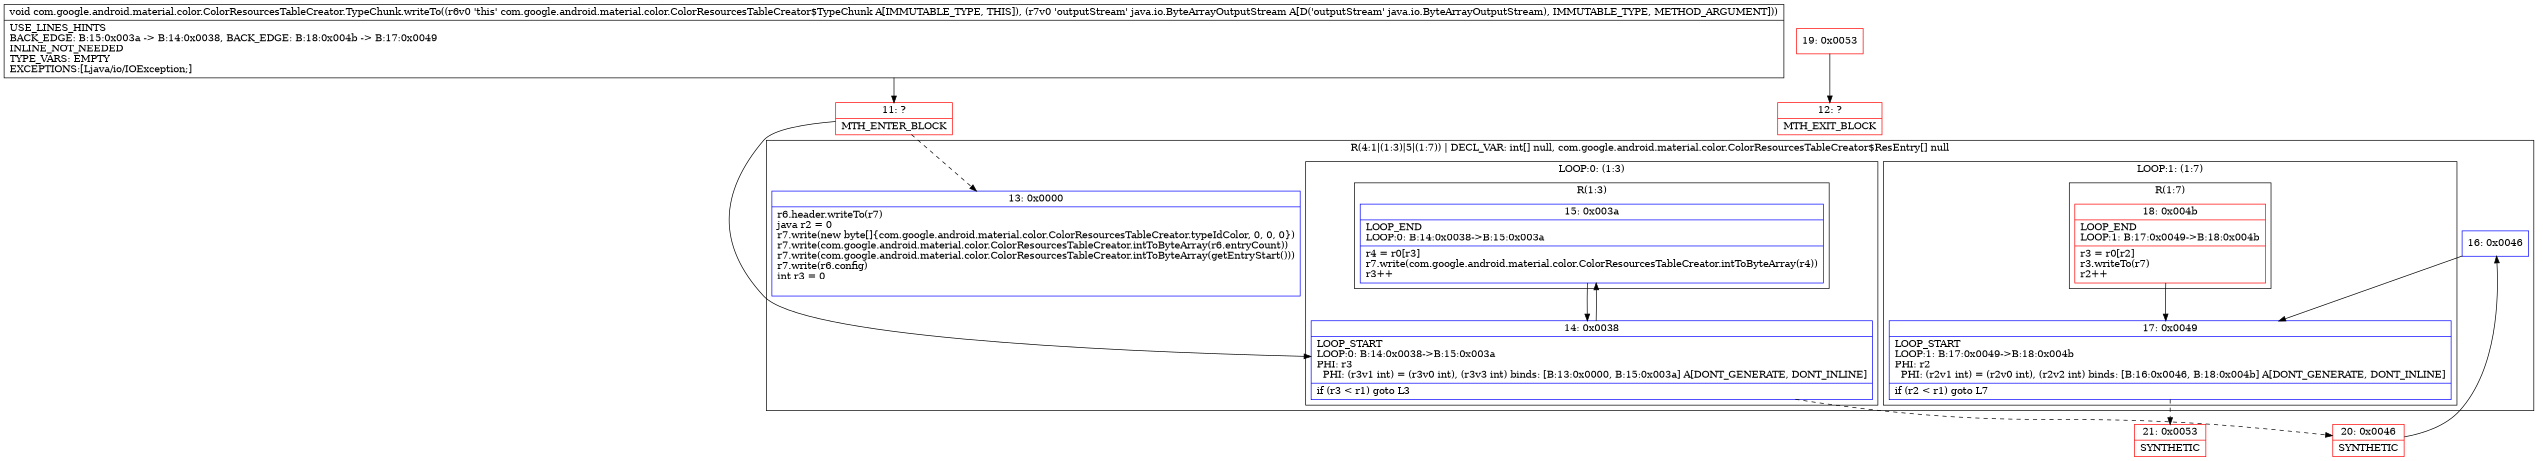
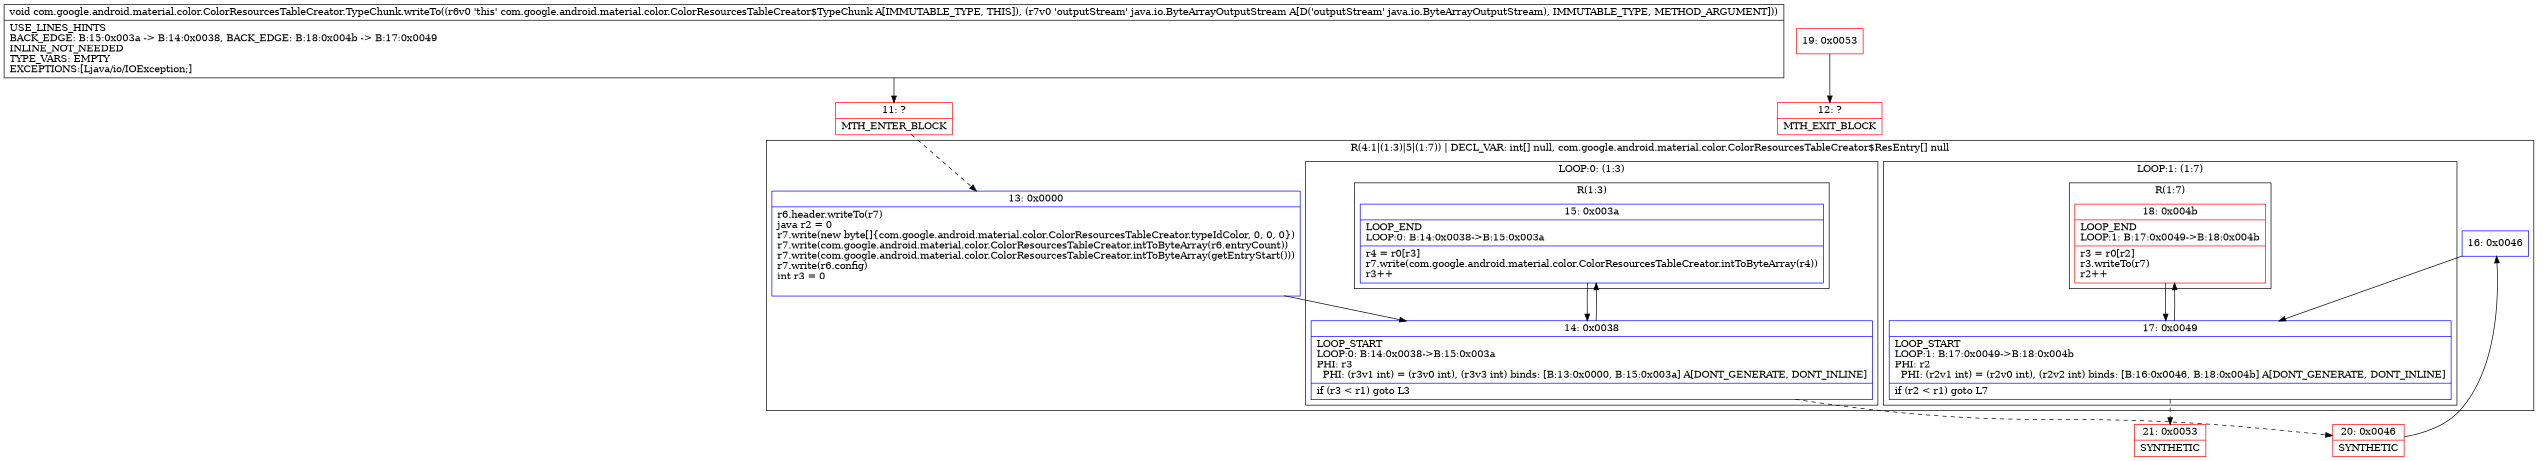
edge "17: 0x0049" -> "18: 0x004b": added
edge "11: ?" -> "14: 0x0038": now "13: 0x0000" -> "14: 0x0038"
